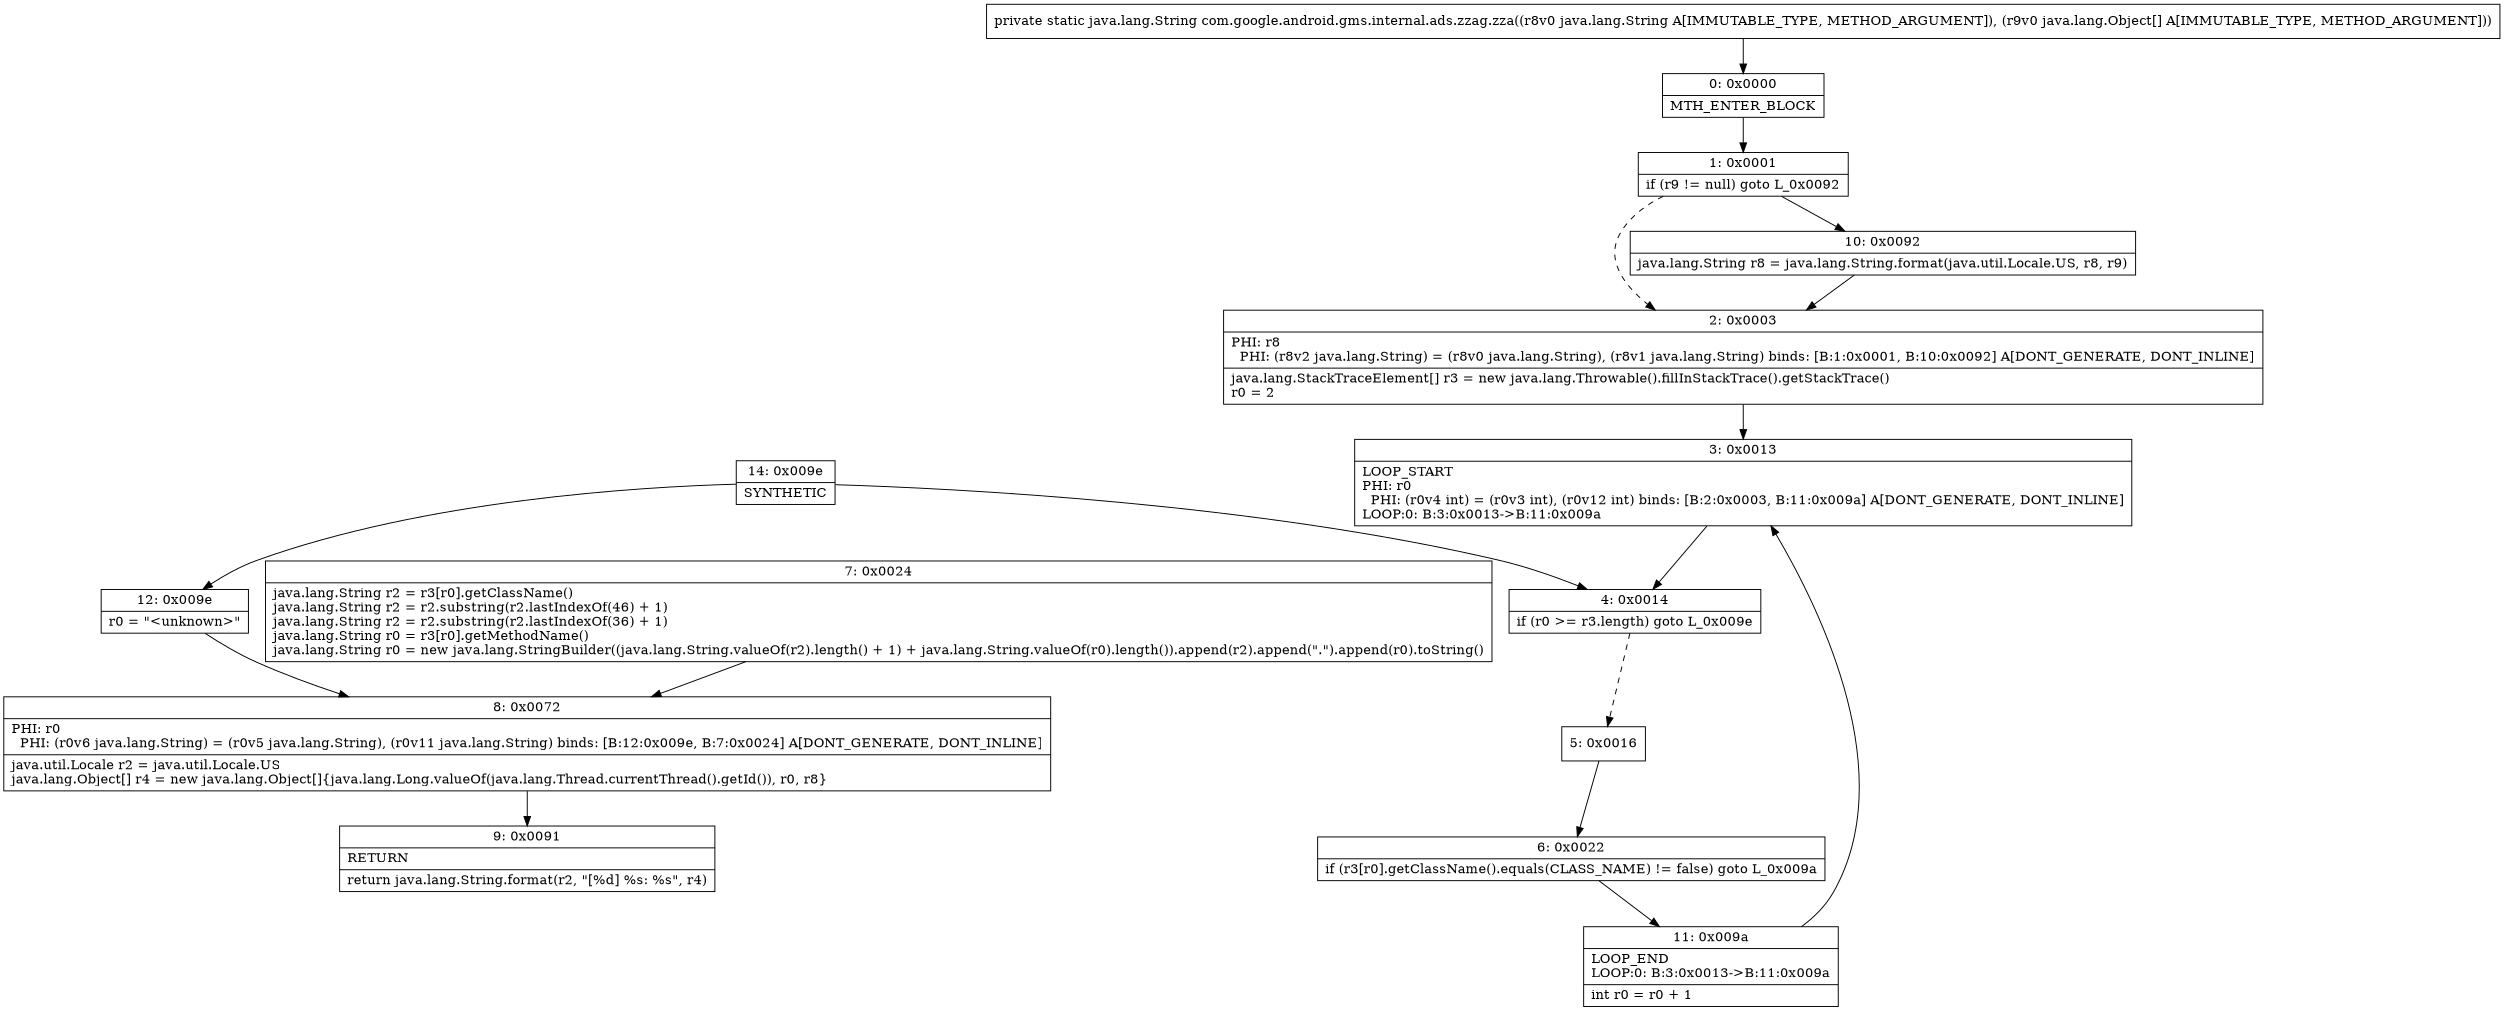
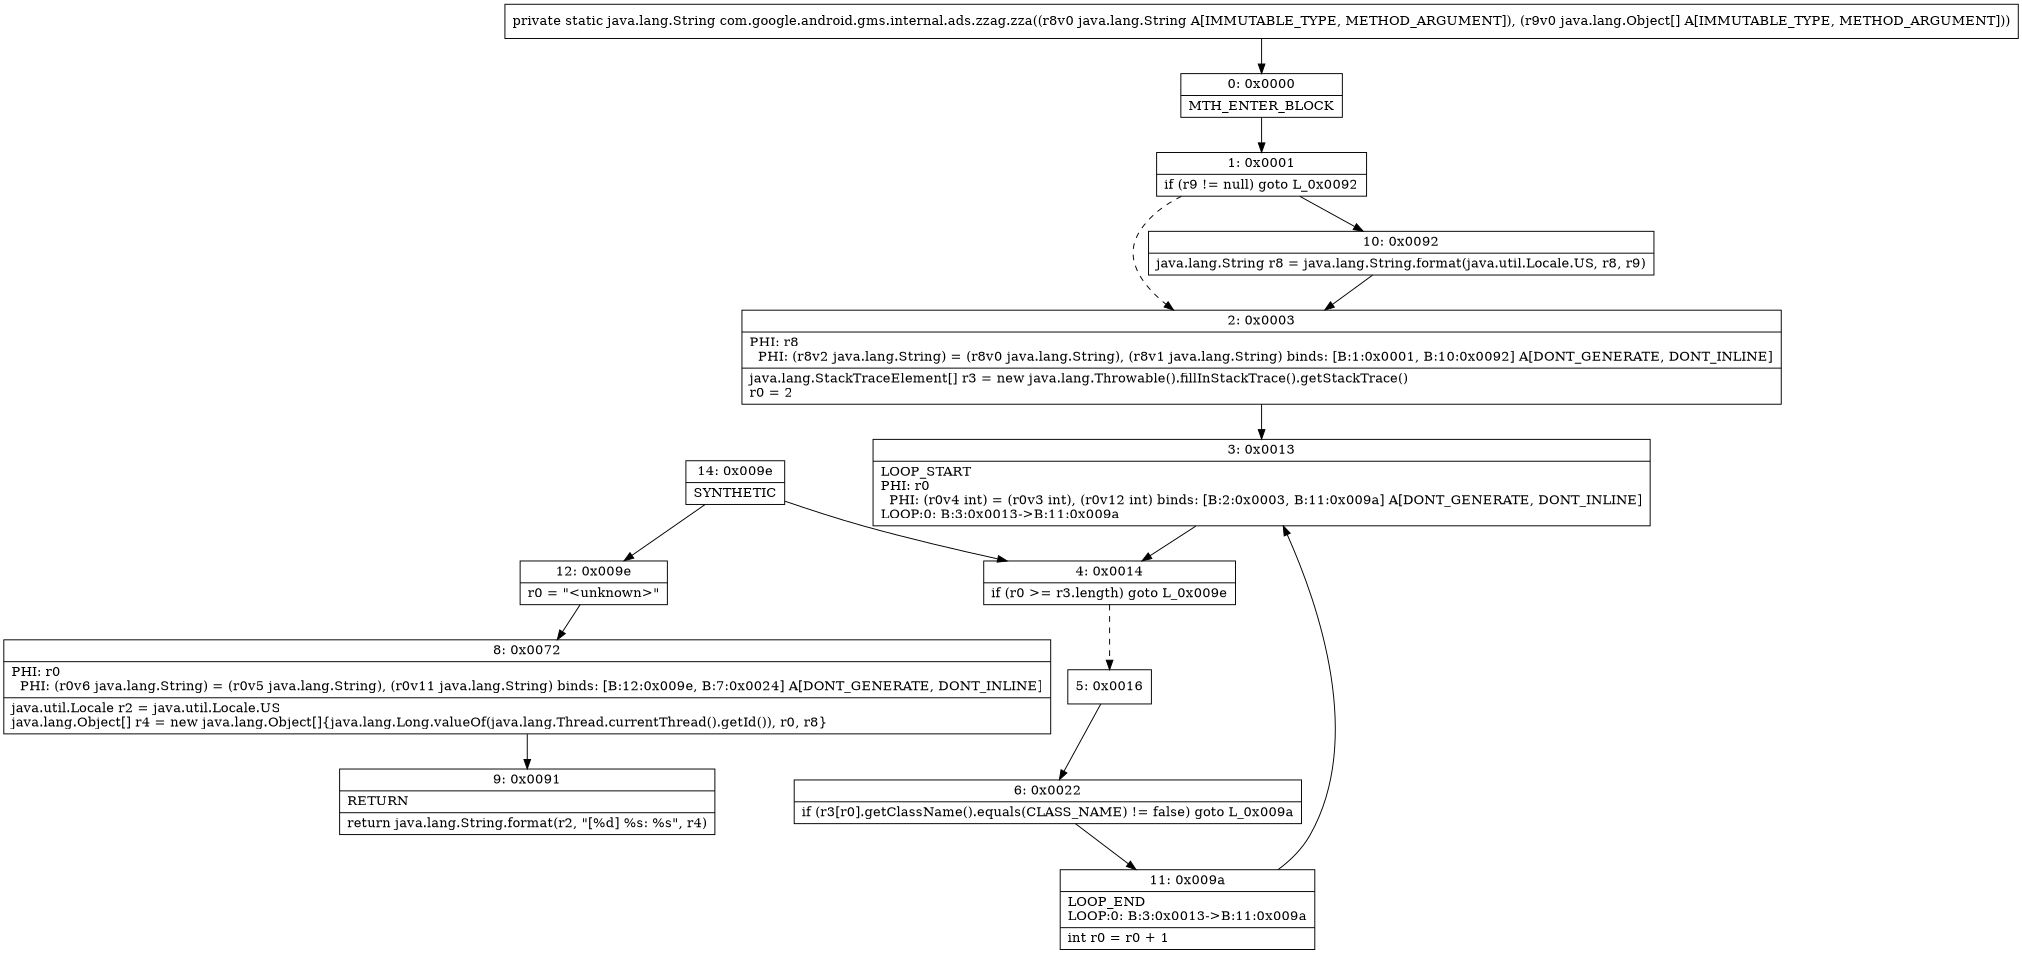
node "7: 0x0024": removed
